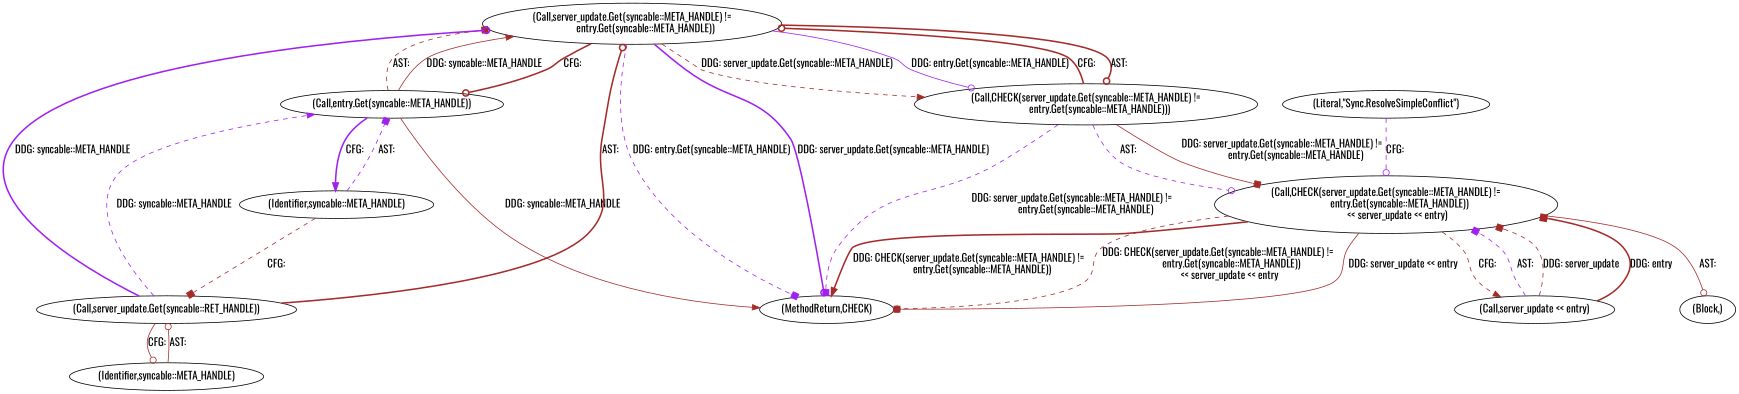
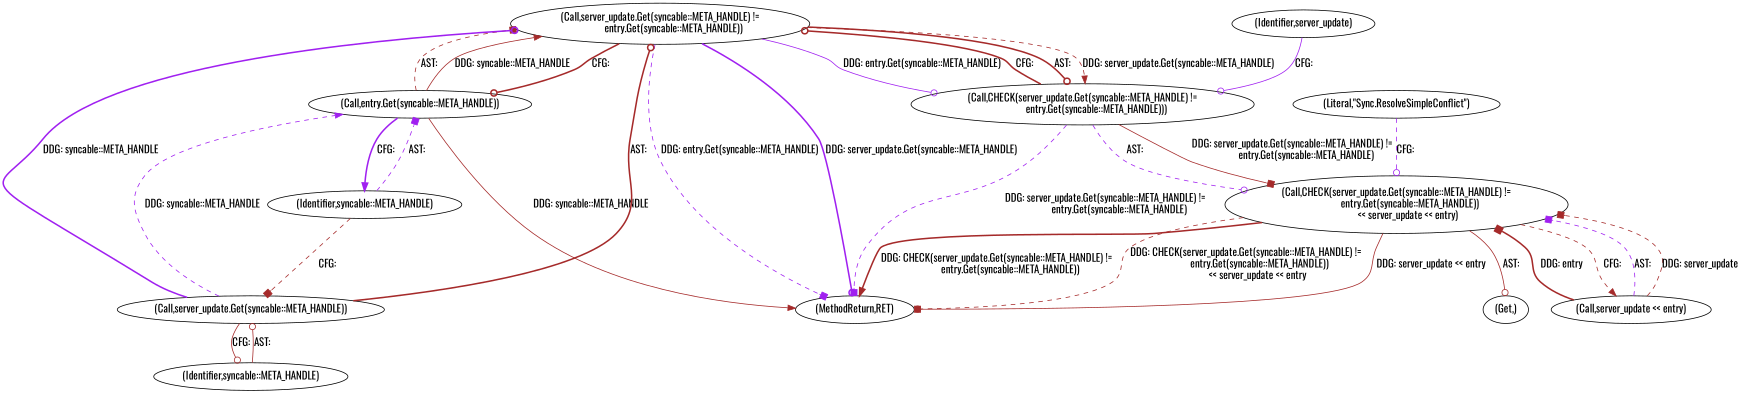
node "(Identifier,server_update)": added
node "(Call,server_update.Get(syncable::RET_HANDLE))": label "(Call,server_update.Get(syncable::RET_HANDLE))" -> "(Call,server_update.Get(syncable::META_HANDLE))"
node "(MethodReturn,CHECK)": label "(MethodReturn,CHECK)" -> "(MethodReturn,RET)"
node "(Block,)": label "(Block,)" -> "(Get,)"
